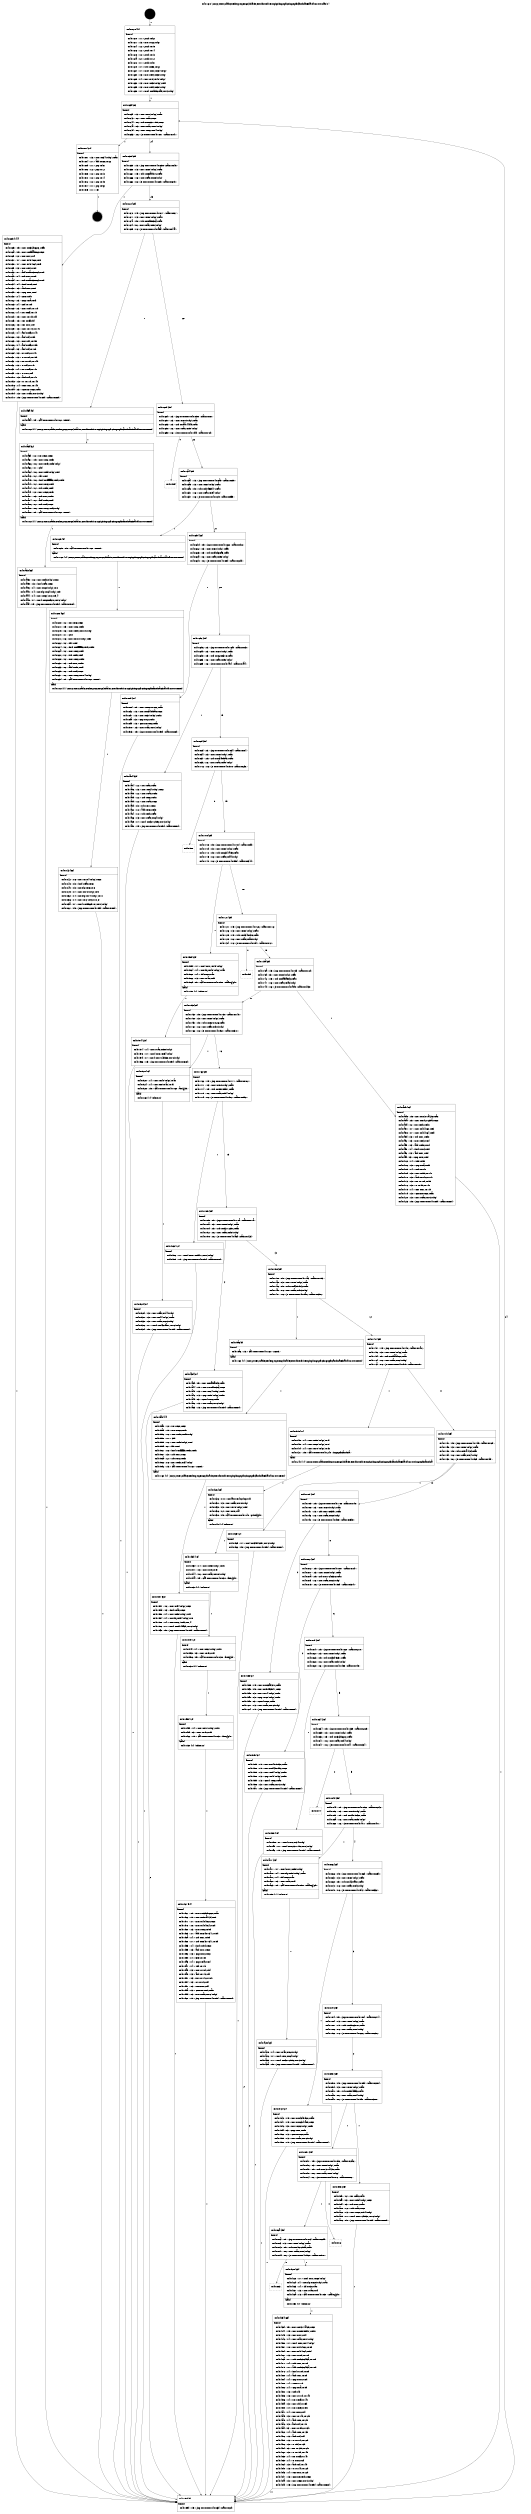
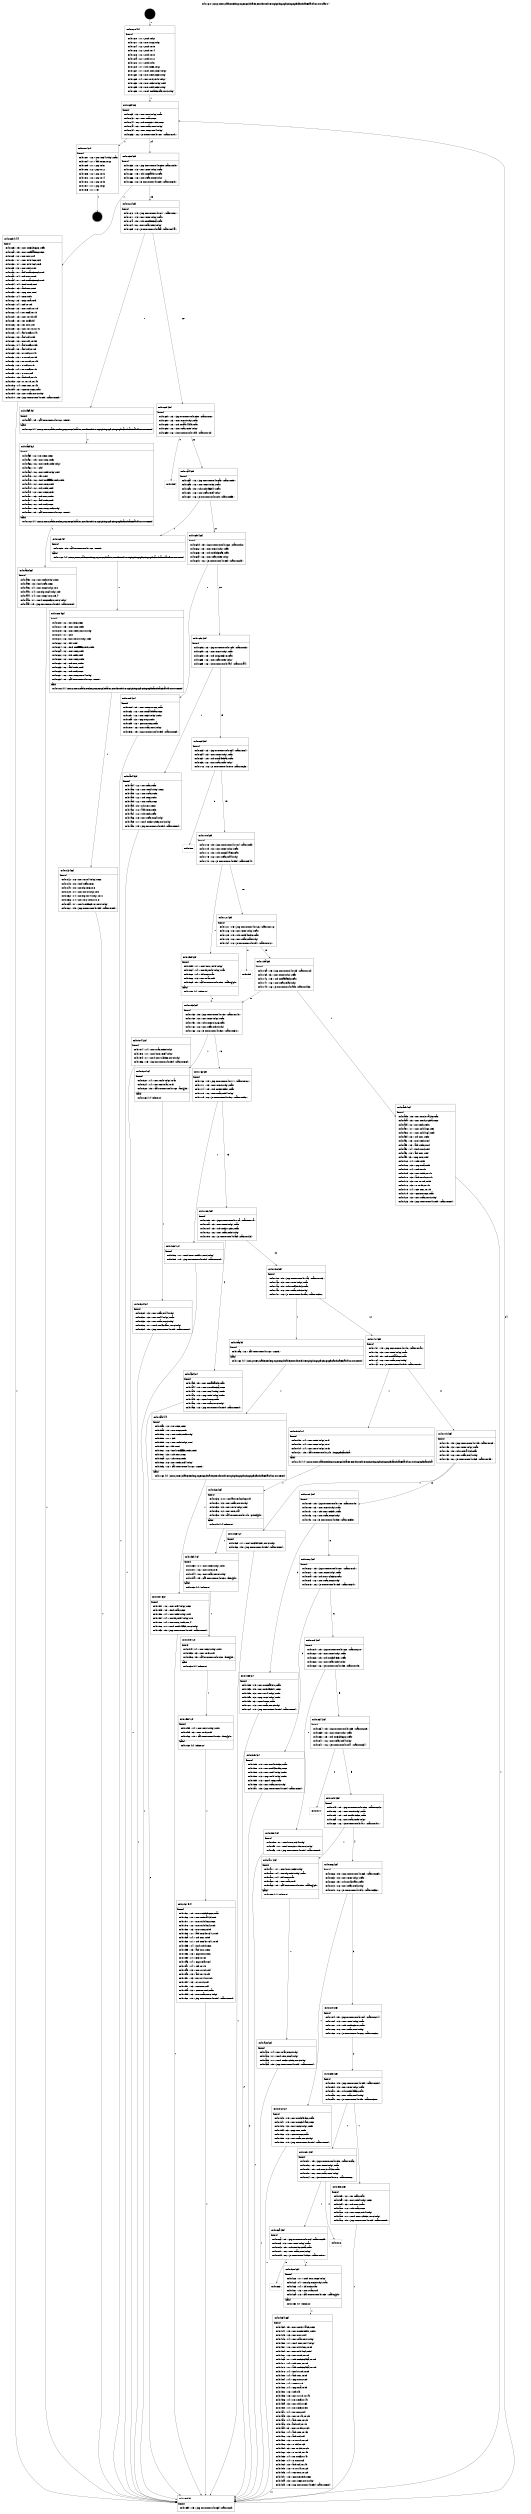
edge "0x40195d [23]" -> "0x401974 [23]": now "0x40195d [23]" -> "0x401753 [25]"
